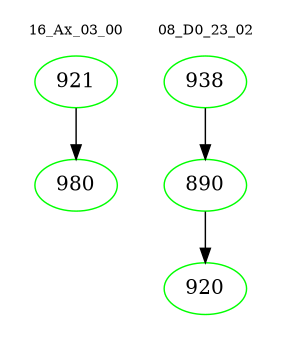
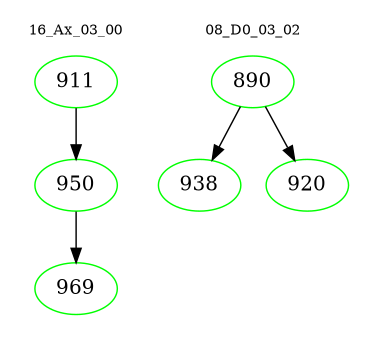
cluster "08_D0_23_02": label "08_D0_23_02" -> "08_D0_03_02"
node "921": label "921" -> "911"
edge "938" -> "890": reversed
node "980": label "980" -> "950"
node "969": added
